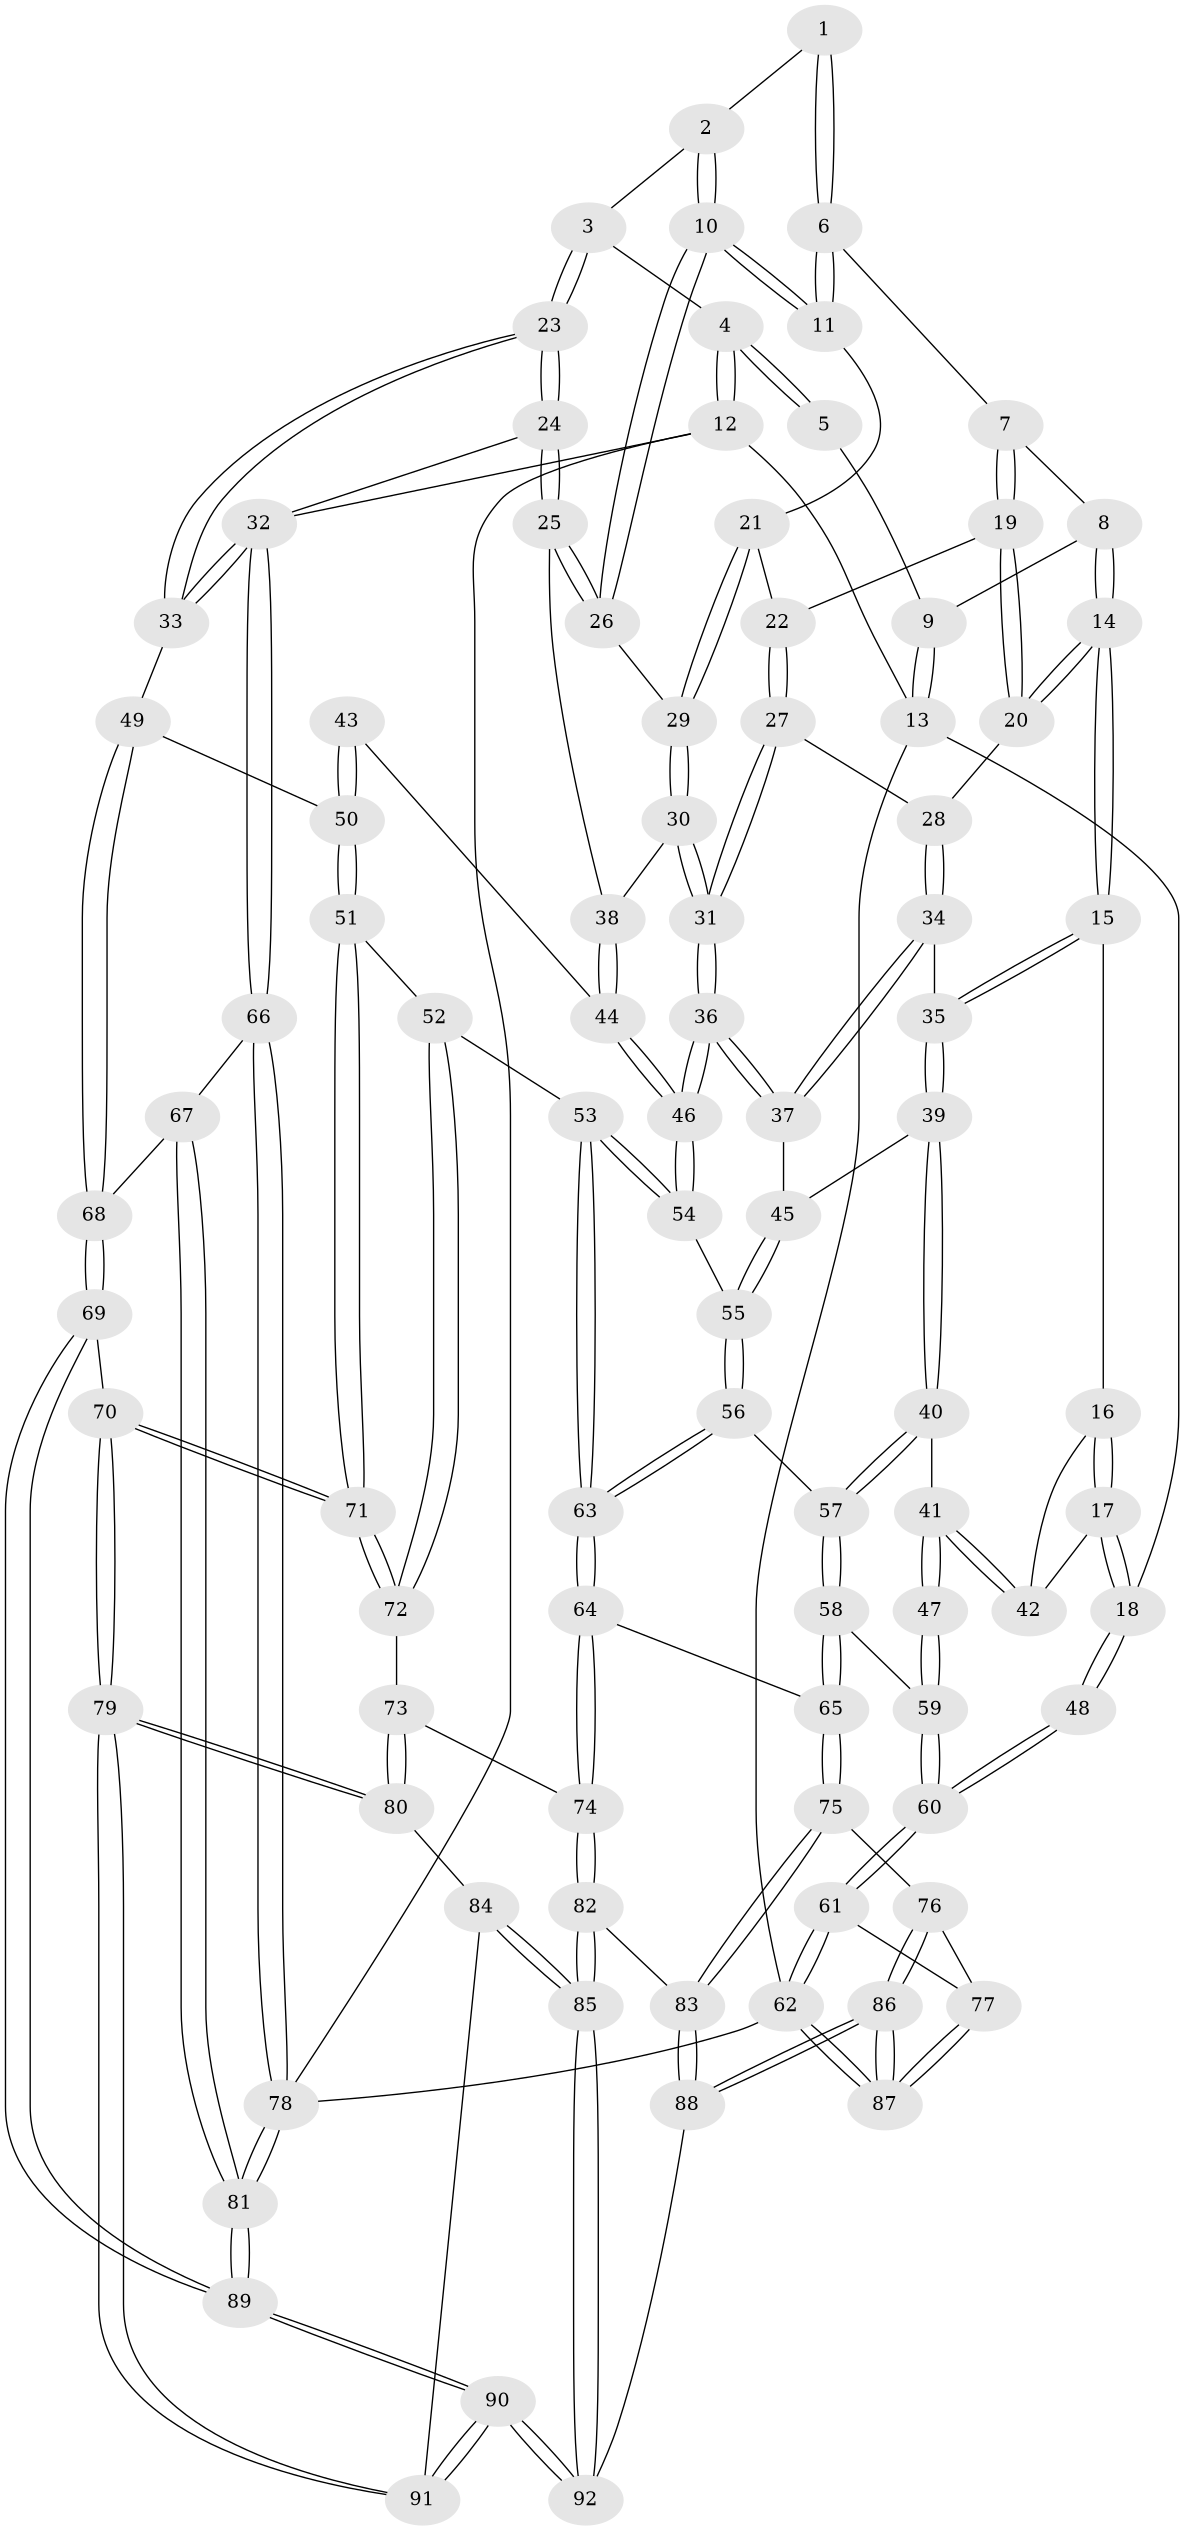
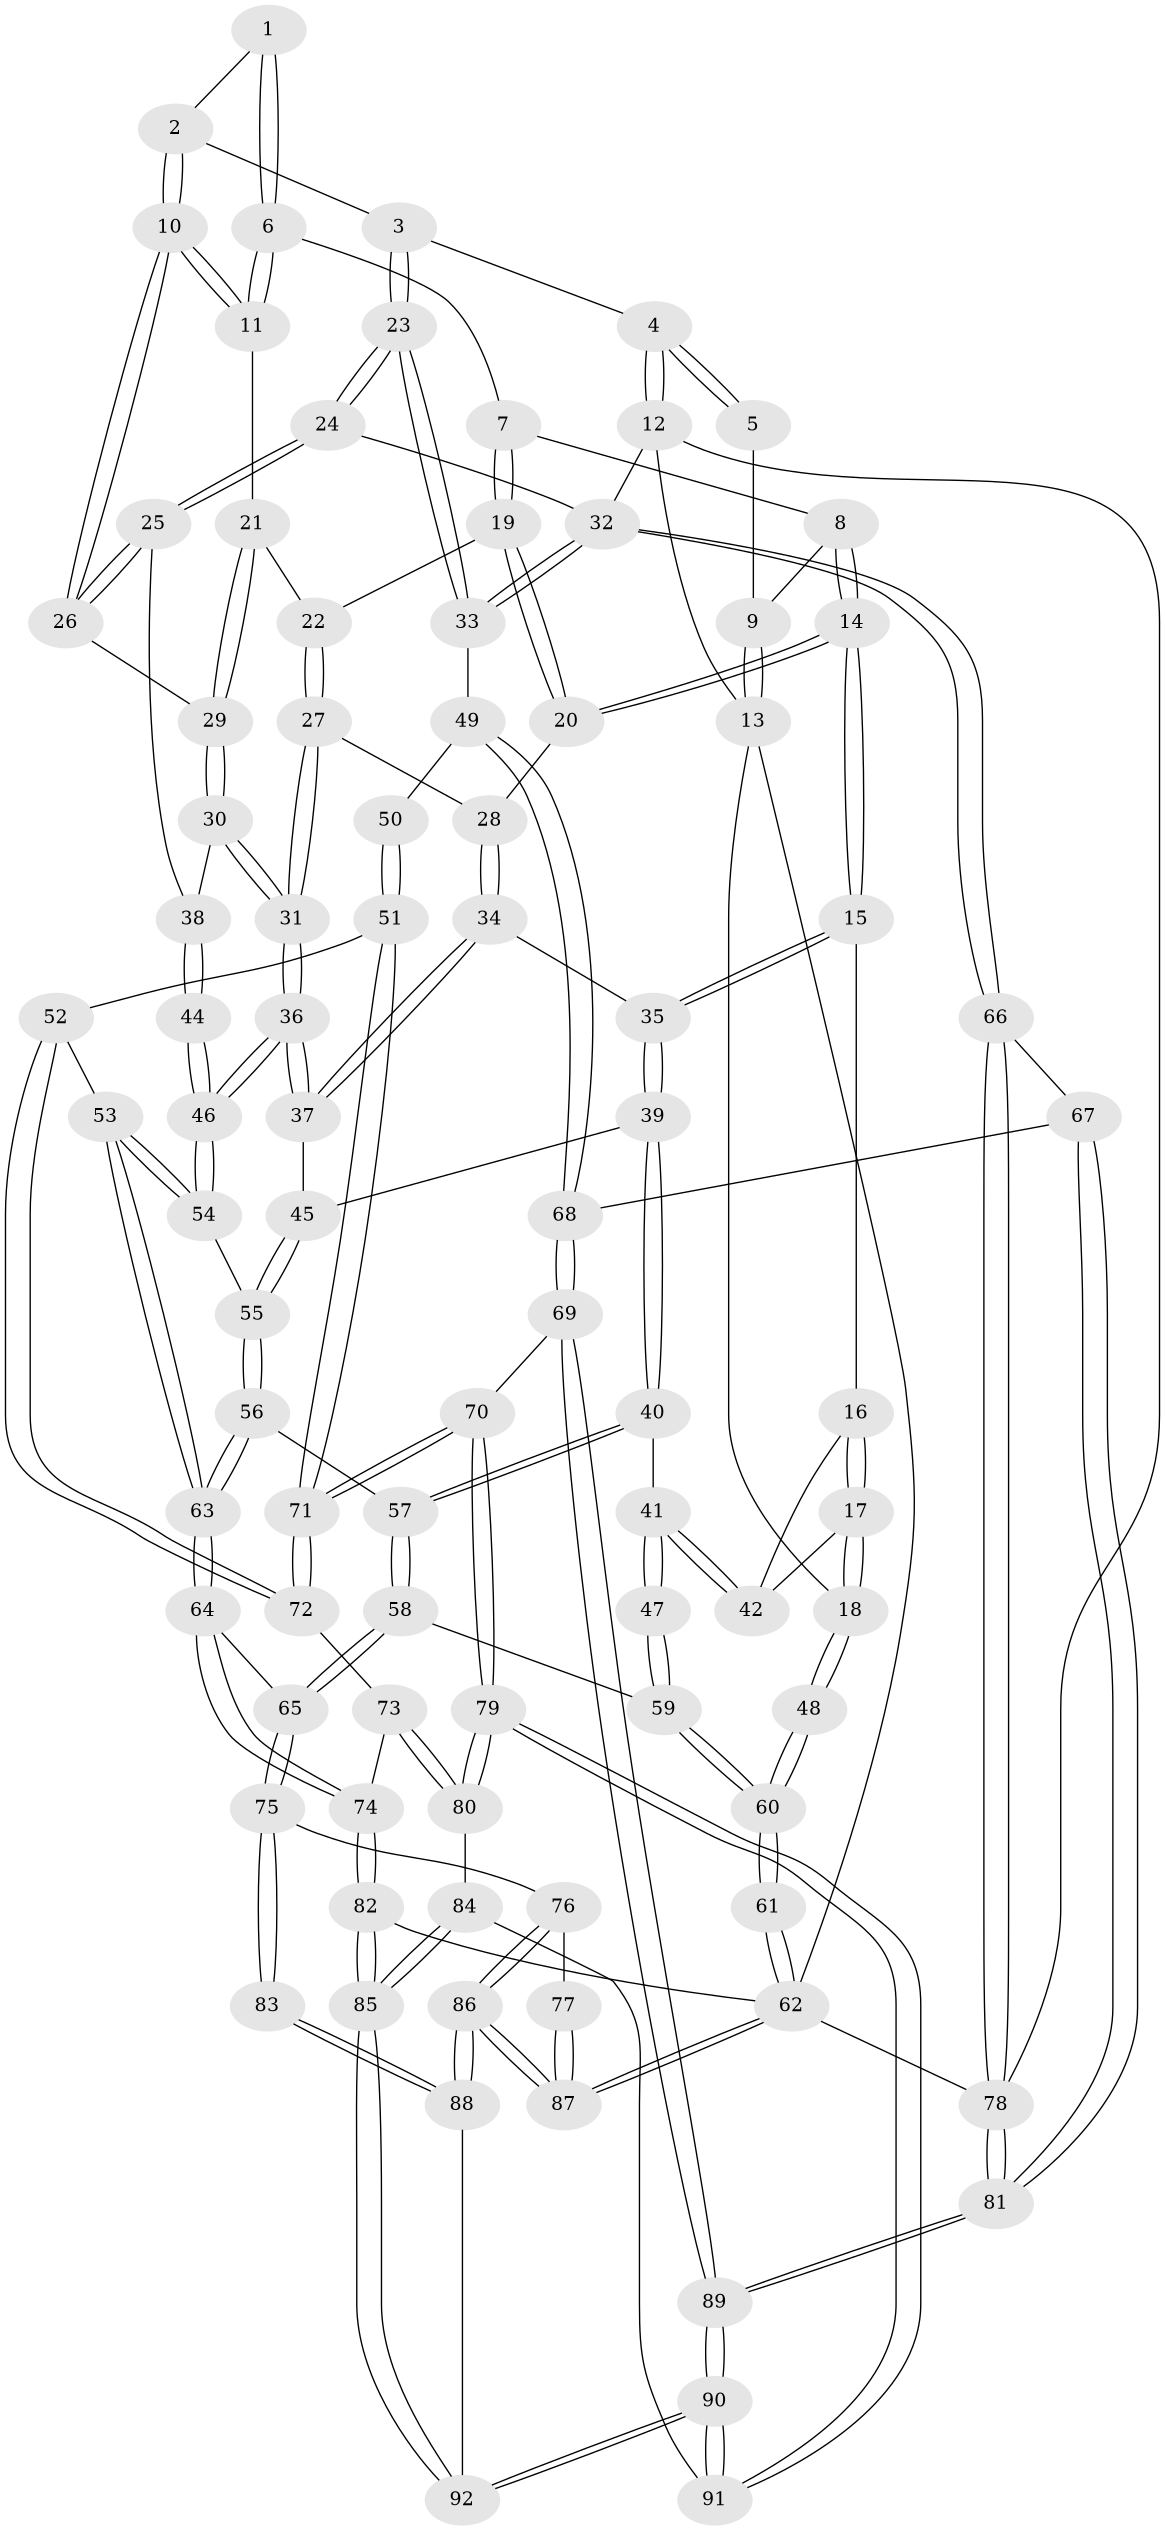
node "43": removed
edge "82" -- "83": now "82" -- "62"
edge "61" -- "77": removed
